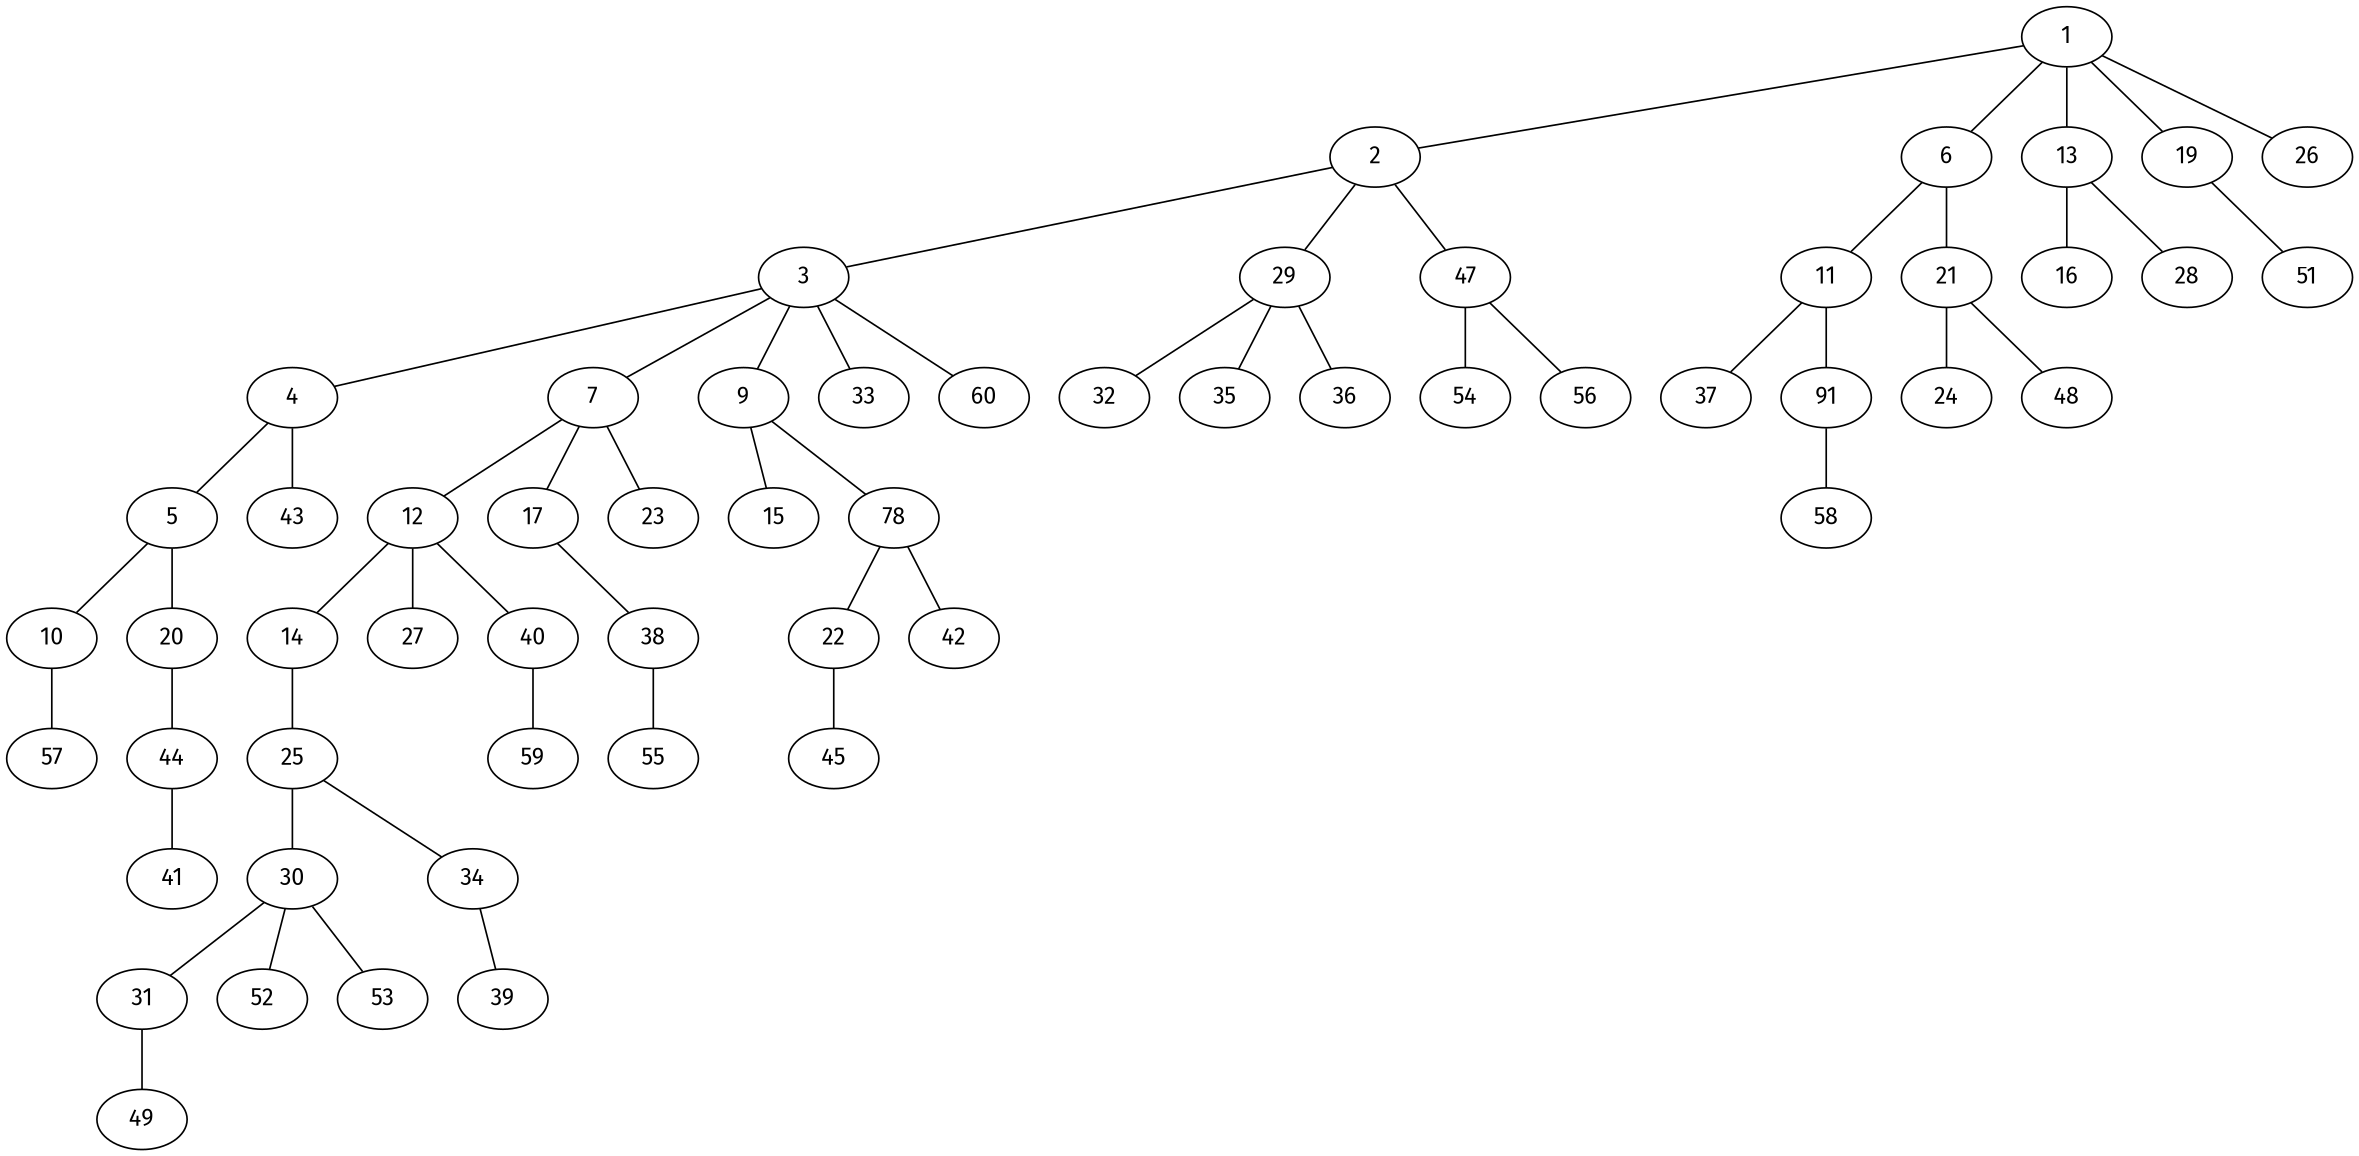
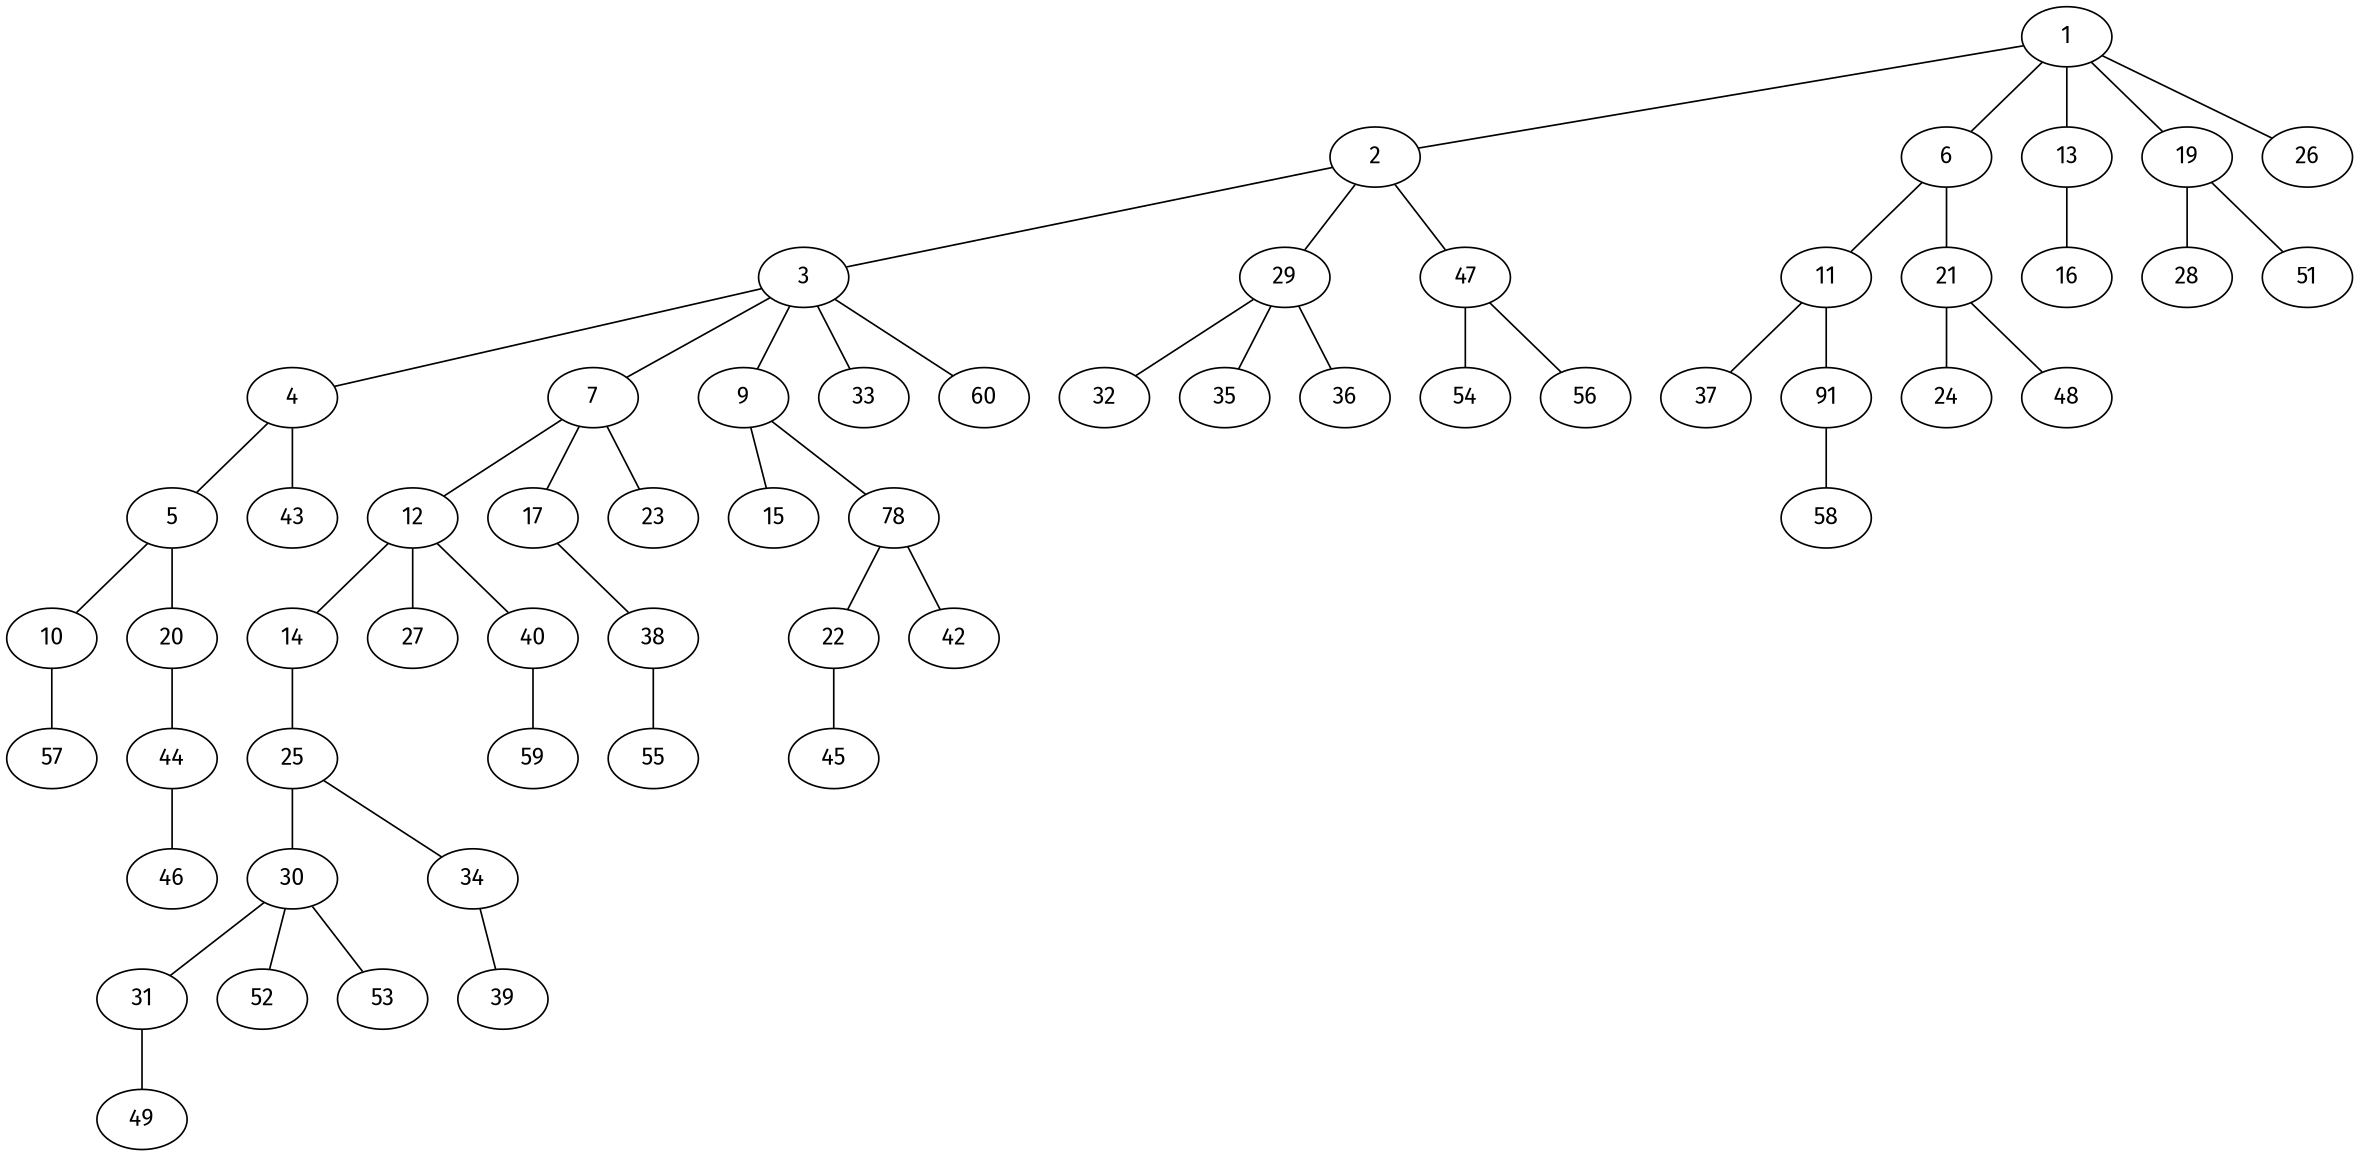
edge "13" -- "28": now "19" -- "28"
node "41": label "41" -> "46"
